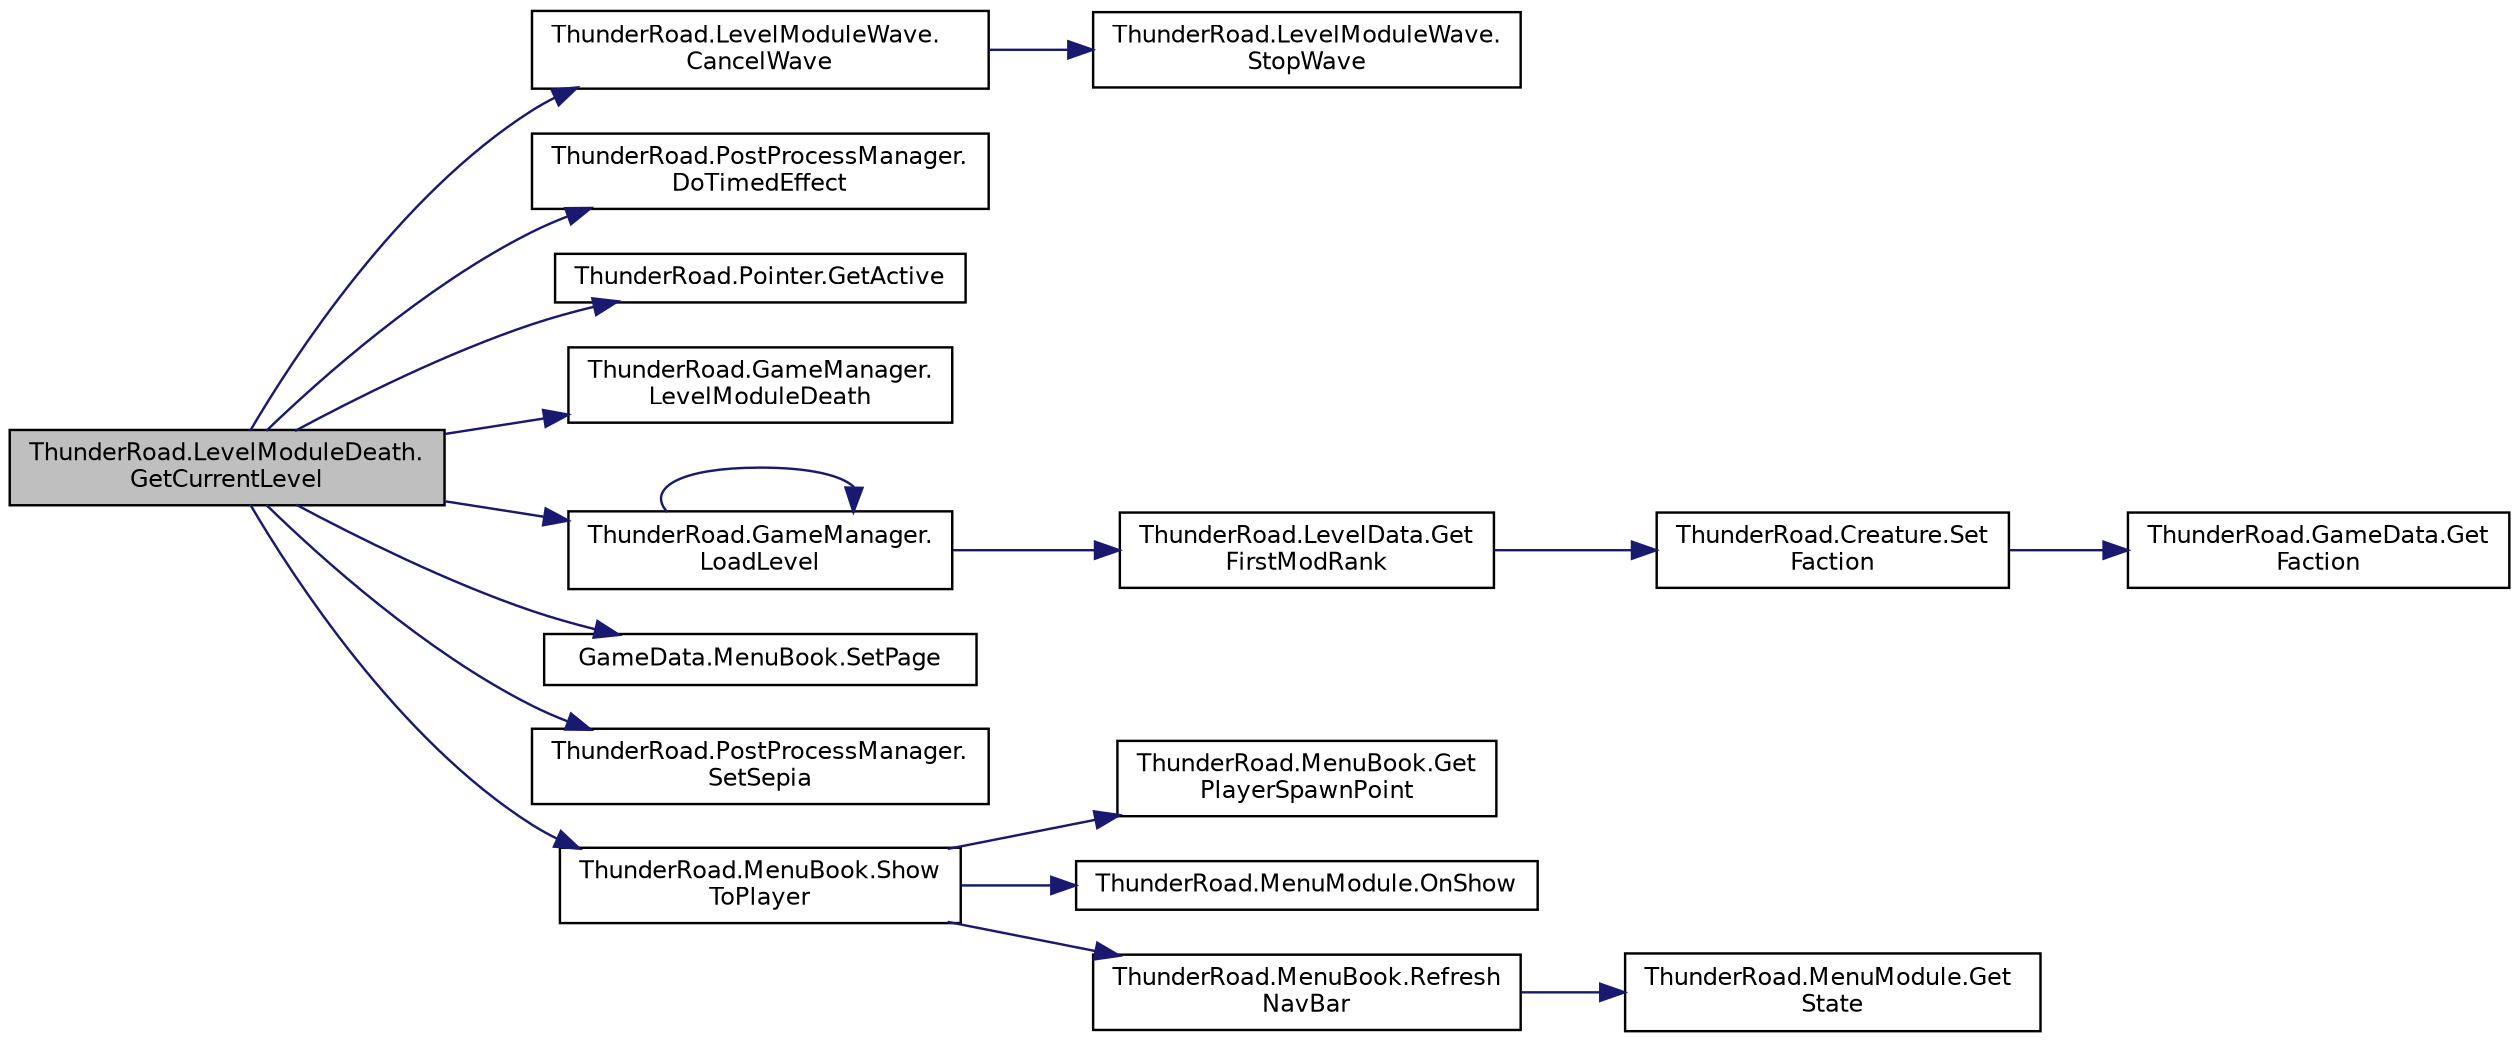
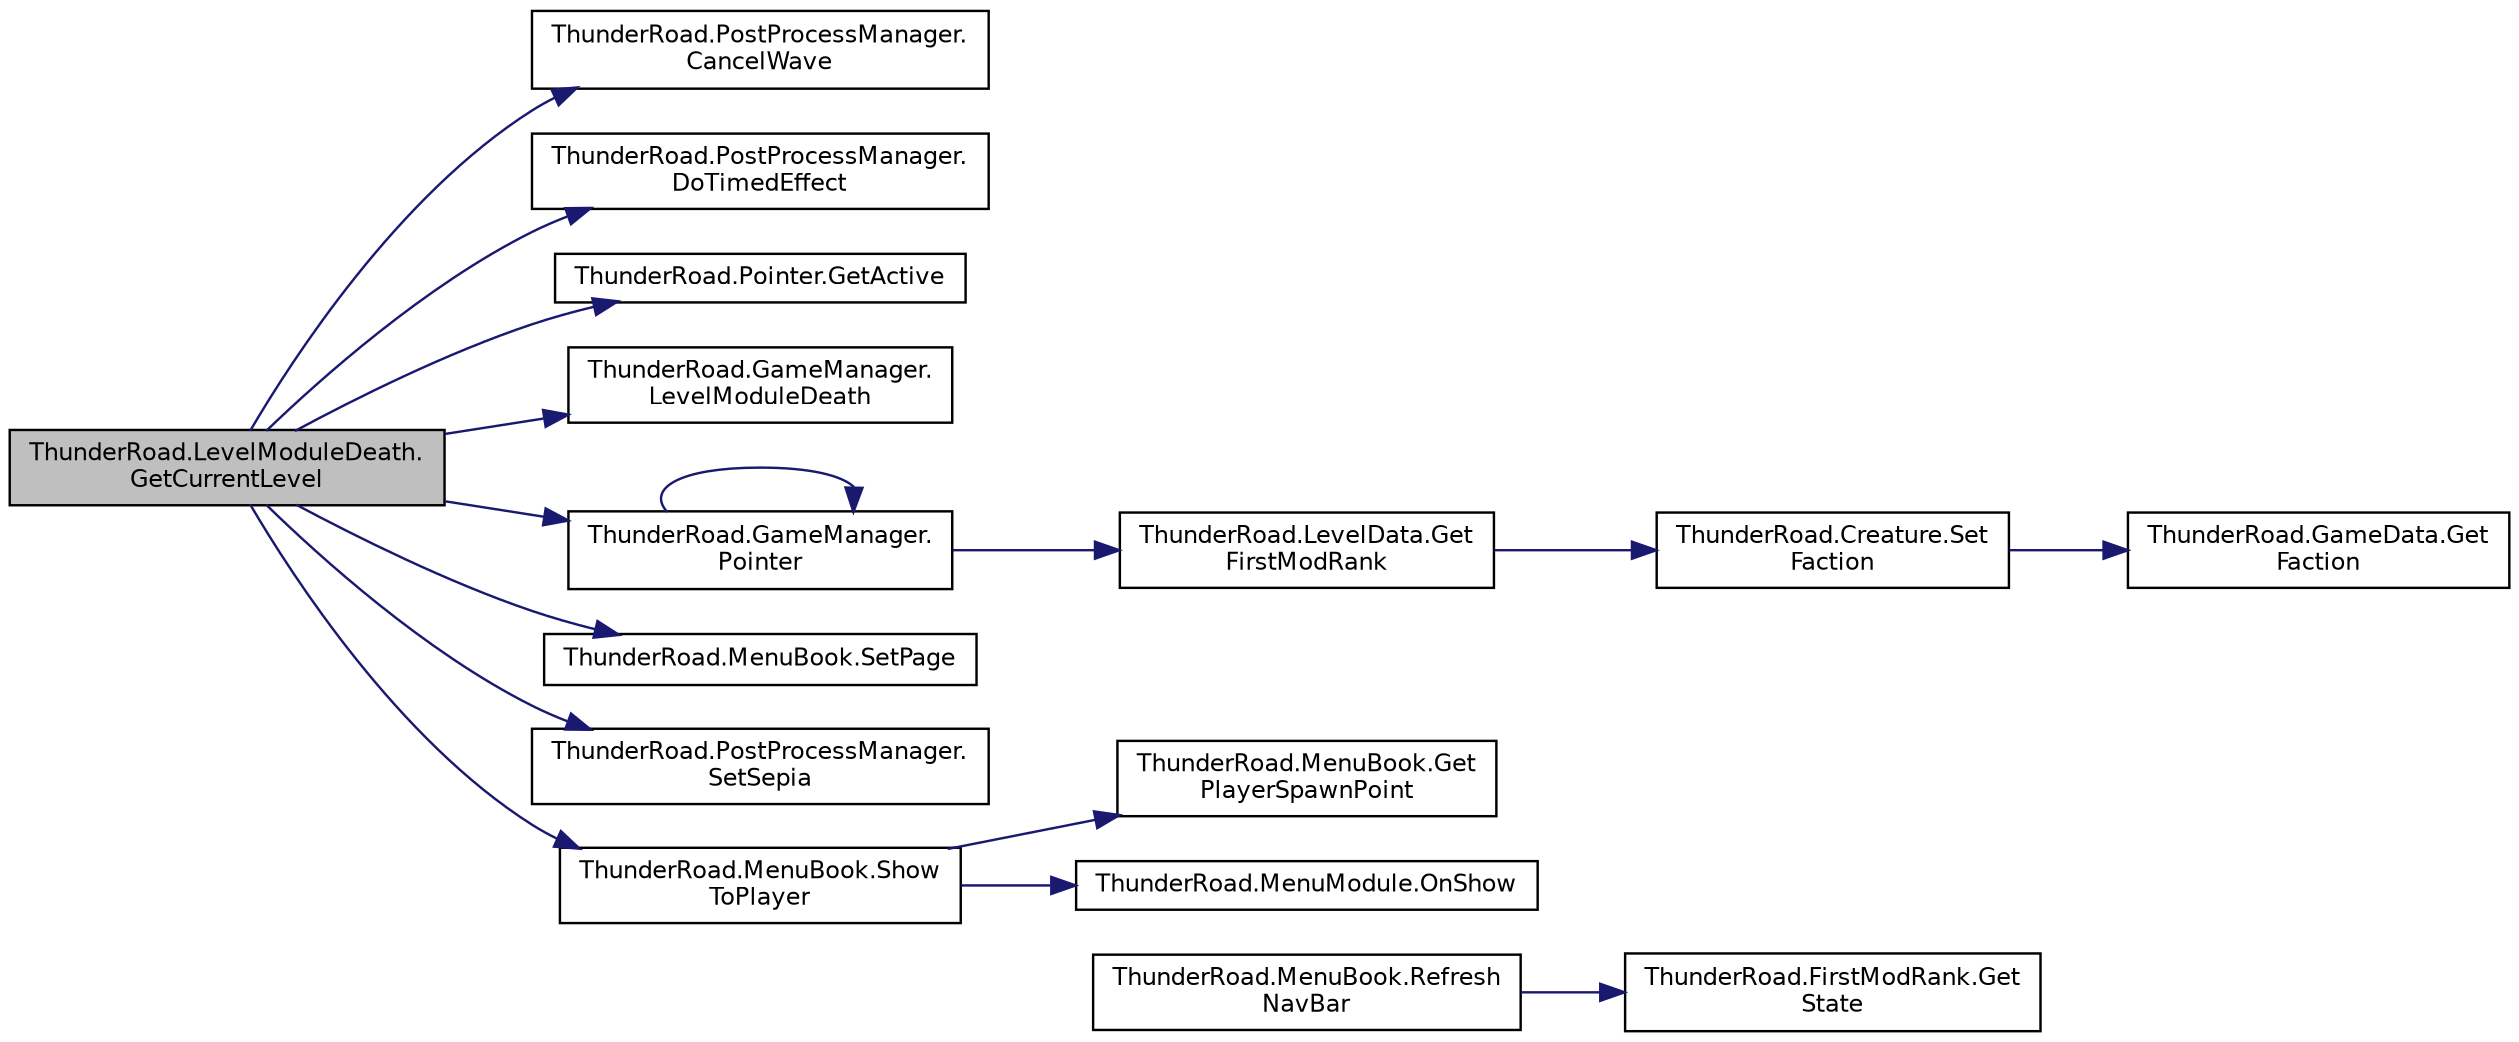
node "ThunderRoad.LevelModuleWave. CancelWave": label "ThunderRoad.LevelModuleWave. CancelWave" -> "ThunderRoad.PostProcessManager. CancelWave"
node "ThunderRoad.LevelModuleWave. StopWave": removed
node "ThunderRoad.GameManager. LoadLevel": label "ThunderRoad.GameManager. LoadLevel" -> "ThunderRoad.GameManager. Pointer"
node "GameData.MenuBook.SetPage": label "GameData.MenuBook.SetPage" -> "ThunderRoad.MenuBook.SetPage"
edge "ThunderRoad.MenuBook.Show ToPlayer" -> "ThunderRoad.MenuBook.Refresh NavBar": removed
node "ThunderRoad.MenuModule.Get State": label "ThunderRoad.MenuModule.Get State" -> "ThunderRoad.FirstModRank.Get State"
